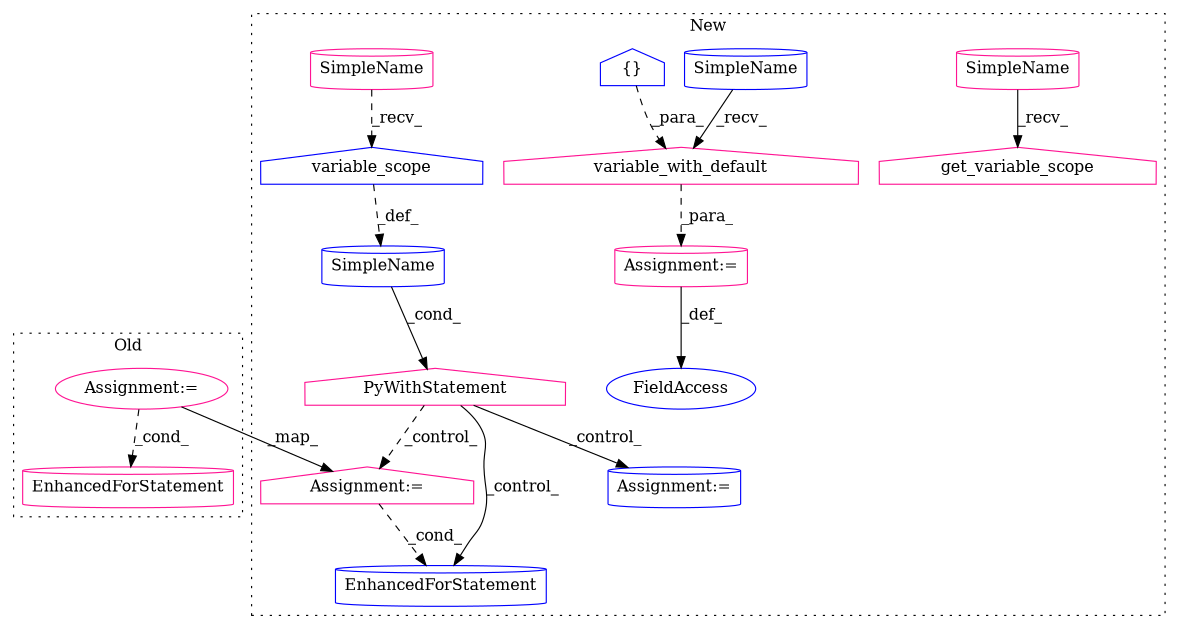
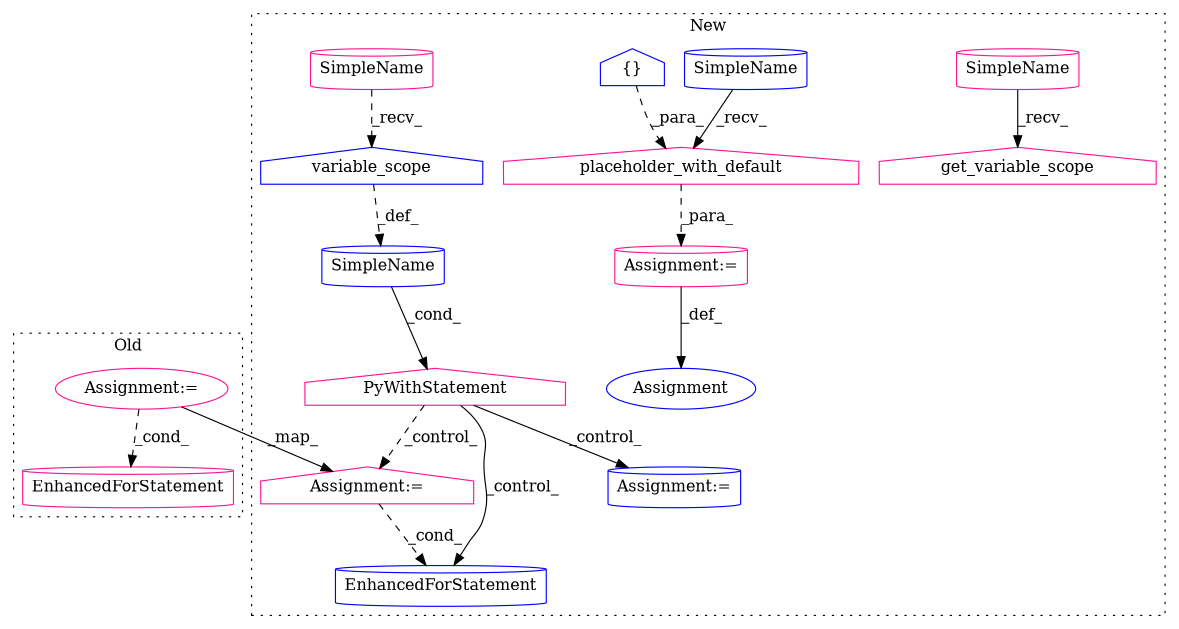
node "variable_with_default": label "variable_with_default" -> "placeholder_with_default"
node "FieldAccess": label "FieldAccess" -> "Assignment"
